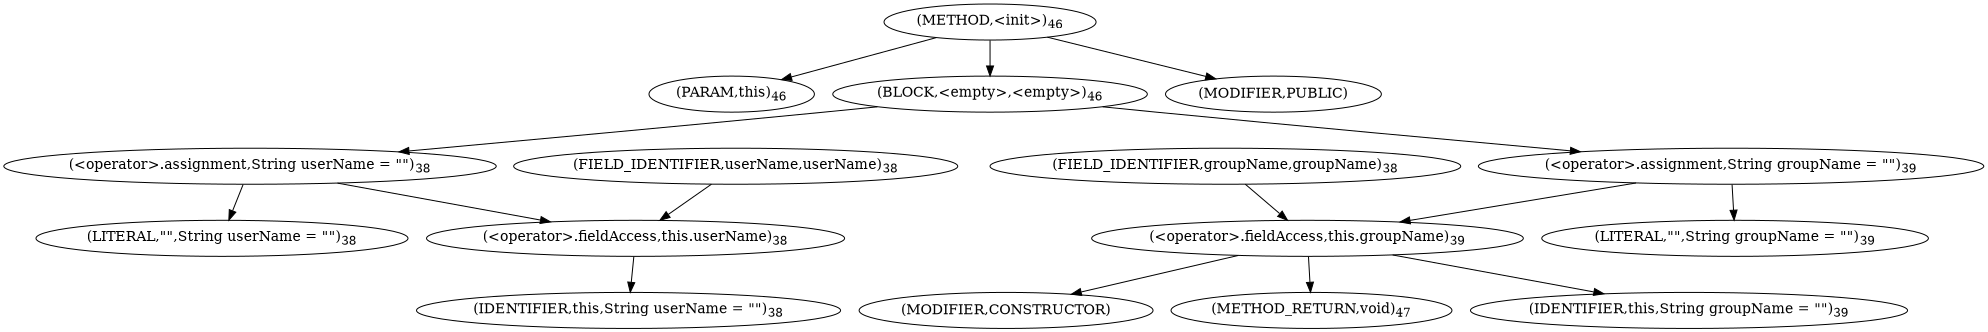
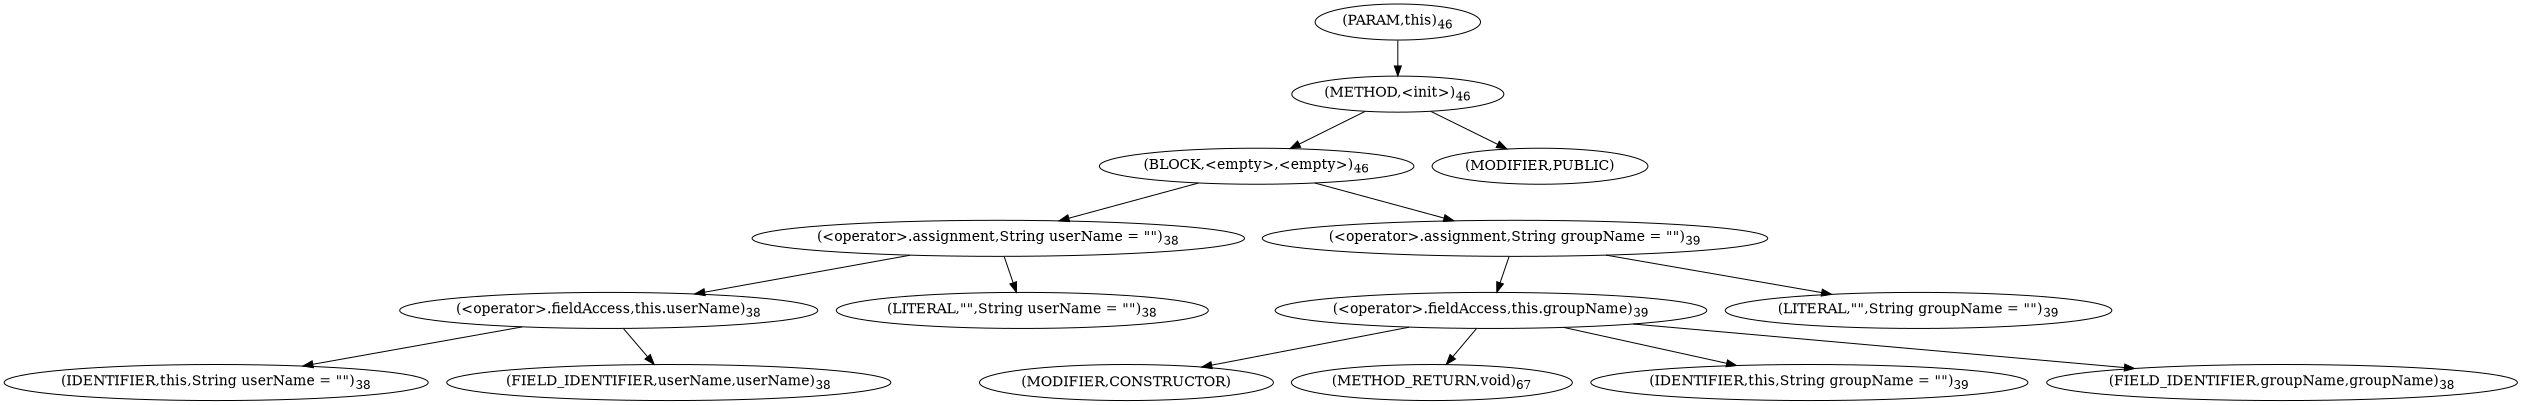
edge "(METHOD,<init>)" -> "(PARAM,this)": reversed
edge "(FIELD_IDENTIFIER,userName,userName)" -> "(<operator>.fieldAccess,this.userName)": reversed
edge "(FIELD_IDENTIFIER,groupName,groupName)" -> "(<operator>.fieldAccess,this.groupName)": reversed
node "(METHOD_RETURN,void)": text "47" -> "67"
